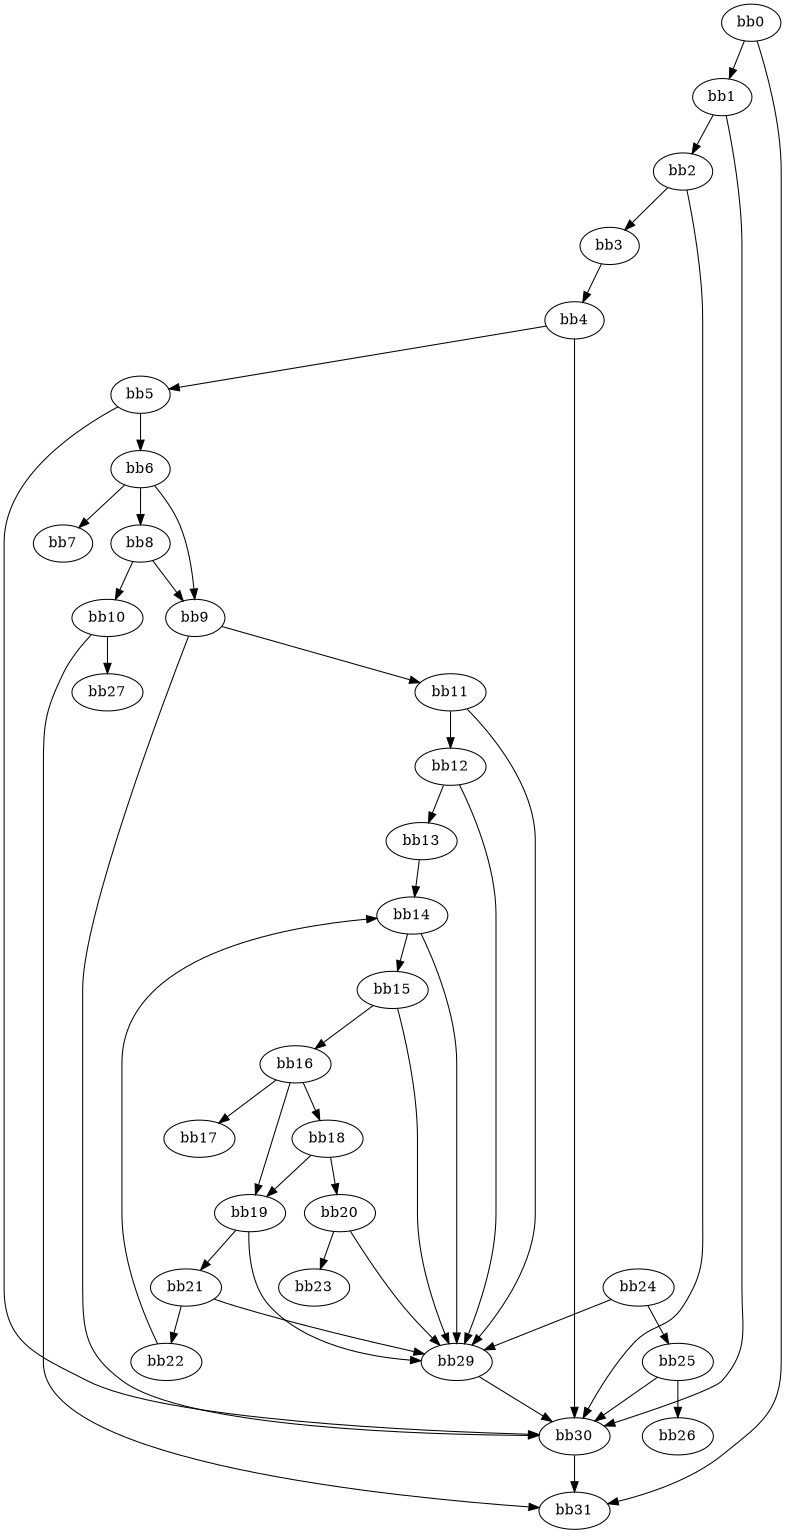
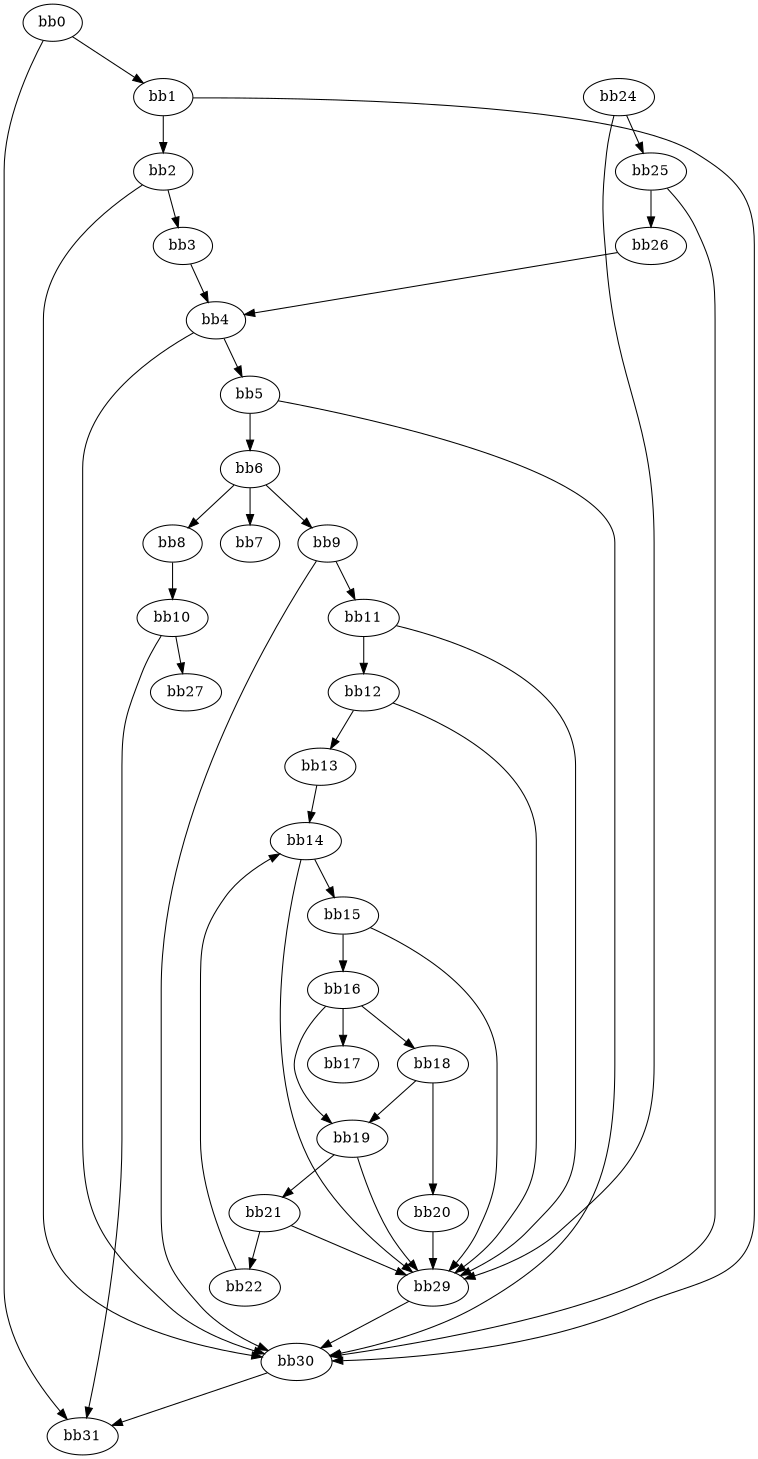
edge "bb26" -> "bb4": added
edge "bb8" -> "bb9": removed
node "bb23": removed
